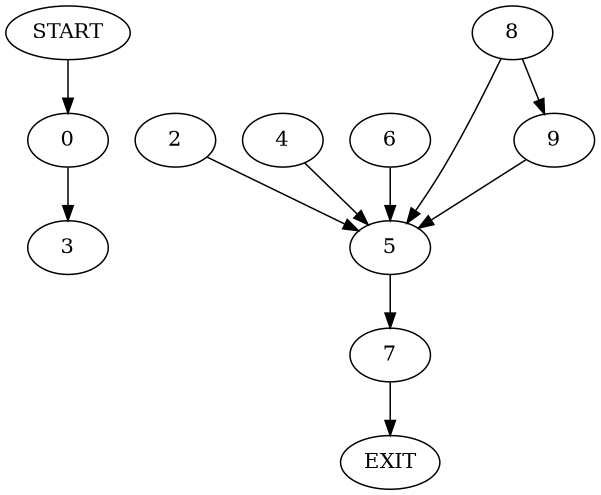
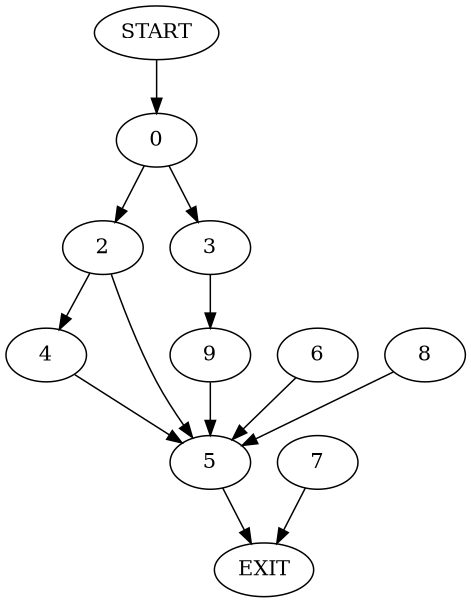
edge "8" -> "9": now "3" -> "9"
edge "0" -> "2": added
edge "5" -> "7": now "5" -> "EXIT"
edge "2" -> "4": added
